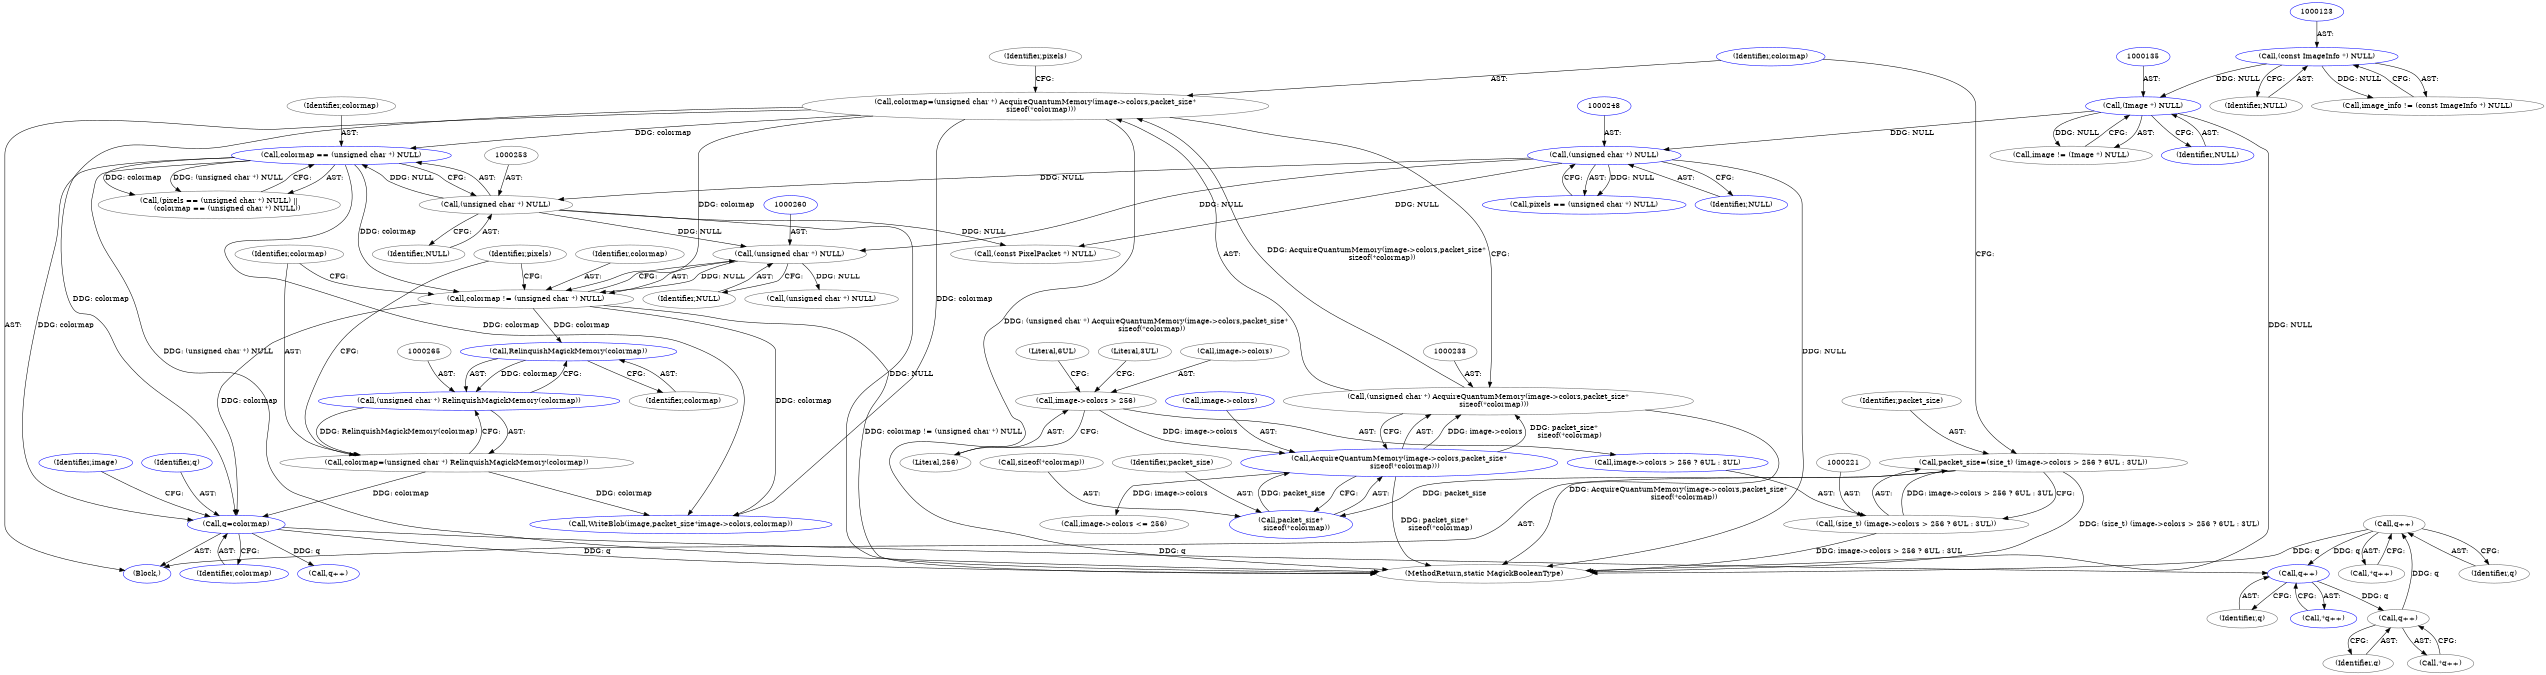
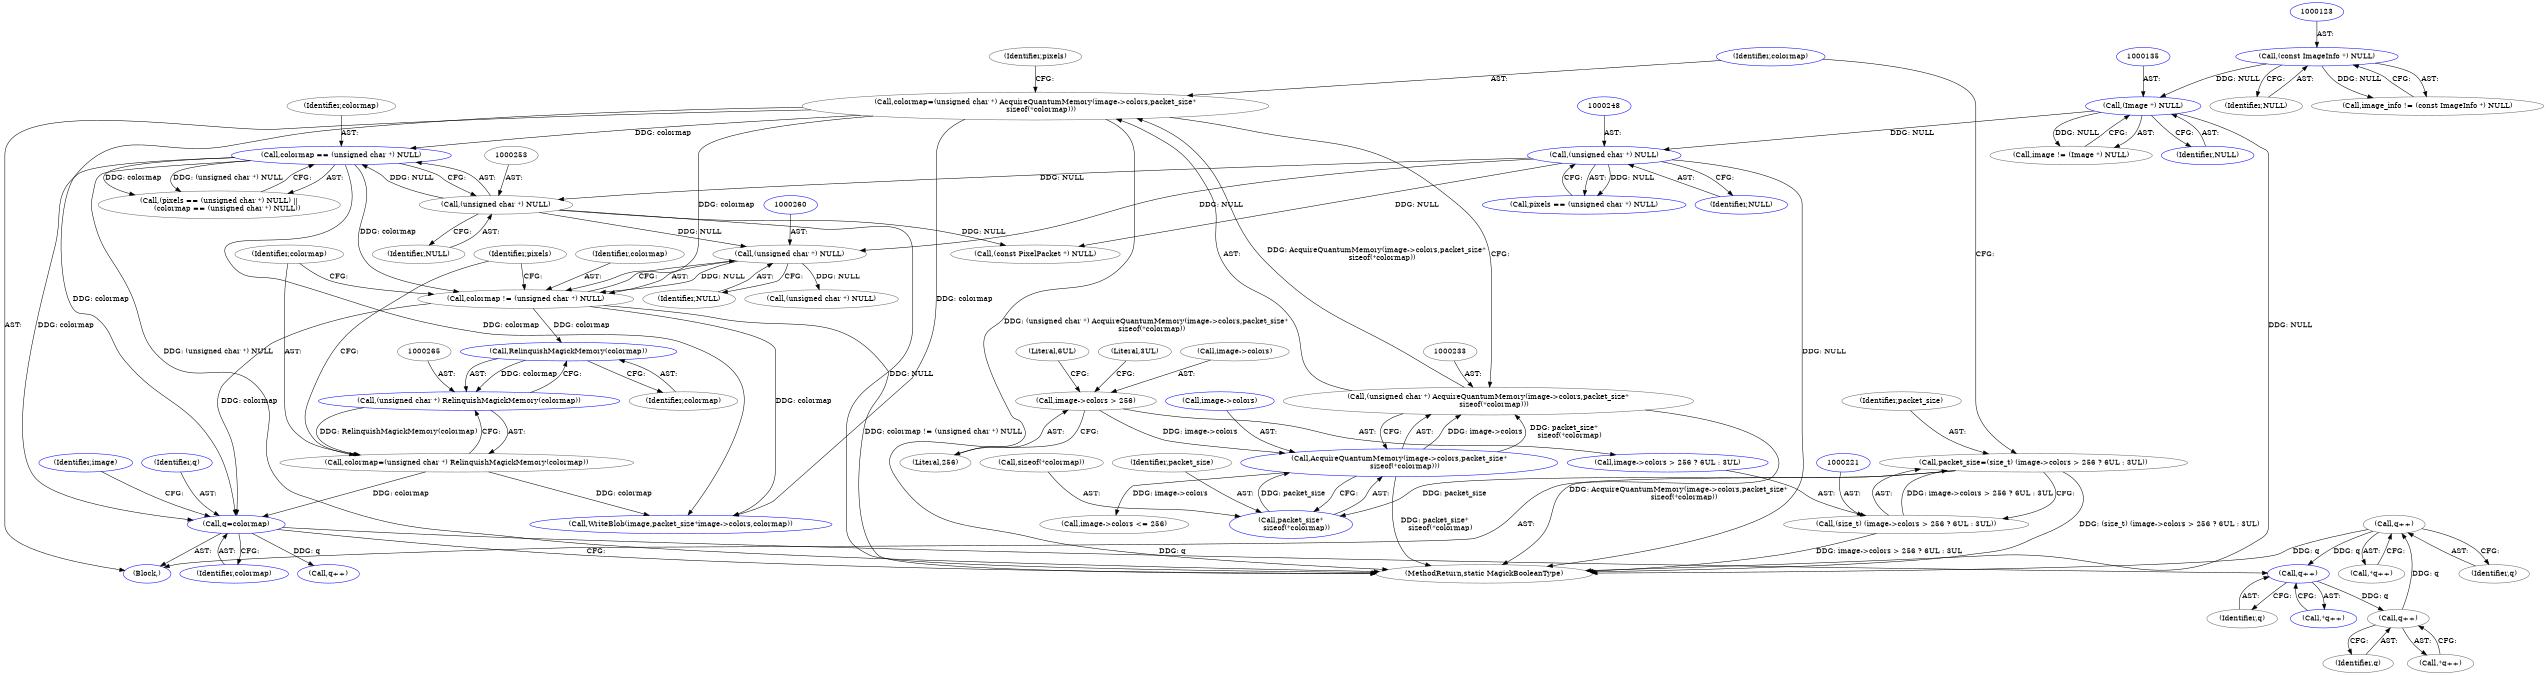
node "1000221": color gray40 -> blue
edge "(Call,q=colormap)" -> "(MethodReturn,static MagickBooleanType)": label "DDG: q" -> "CFG: "
